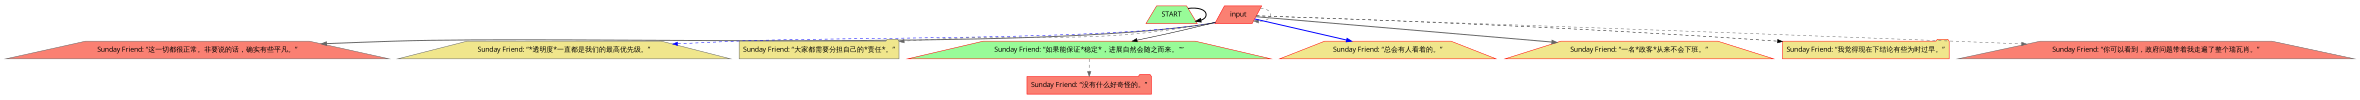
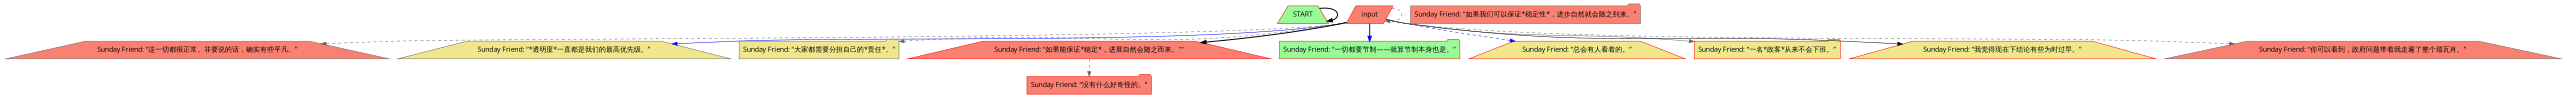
node "Sunday Friend: “如果我们可以保证*稳定性*，进步自然就会随之到来。”": added
edge "input" -> "Sunday Friend: “一名*政客*从来不会下班。”": style bold -> solid
edge "input" -> "Sunday Friend: “总会有人看着的。”": style bold -> dashed
edge "input" -> "Sunday Friend: “如果能保证*稳定*，进展自然会随之而来。””": style solid -> bold
edge "input" -> "Sunday Friend: “我觉得现在下结论有些为时过早。”": style dashed -> solid
edge "input" -> "Sunday Friend: “*透明度*一直都是我们的最高优先级。”": style dashed -> solid
edge "input" -> "Sunday Friend: “这一切都很正常。非要说的话，确实有些平凡。”": style bold -> dashed
node "Sunday Friend: “如果能保证*稳定*，进展自然会随之而来。””": fillcolor palegreen -> salmon
node "Sunday Friend: “一切都要节制——就算节制本身也是。”": added
node "Sunday Friend: “一名*政客*从来不会下班。”": shape trapezium -> folder
node "Sunday Friend: “我觉得现在下结论有些为时过早。”": shape folder -> trapezium
